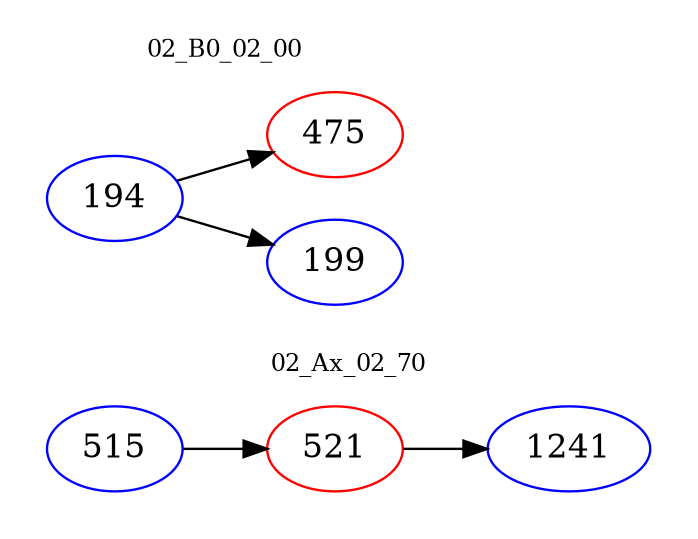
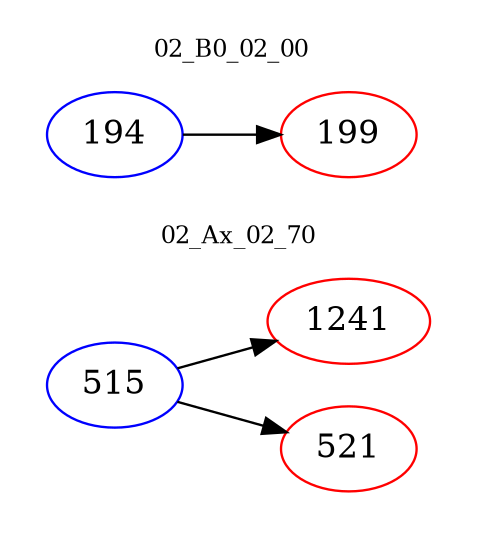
node "475": removed
node "199": color blue -> red
edge "521" -> "1241": now "515" -> "1241"
node "1241": color blue -> red
